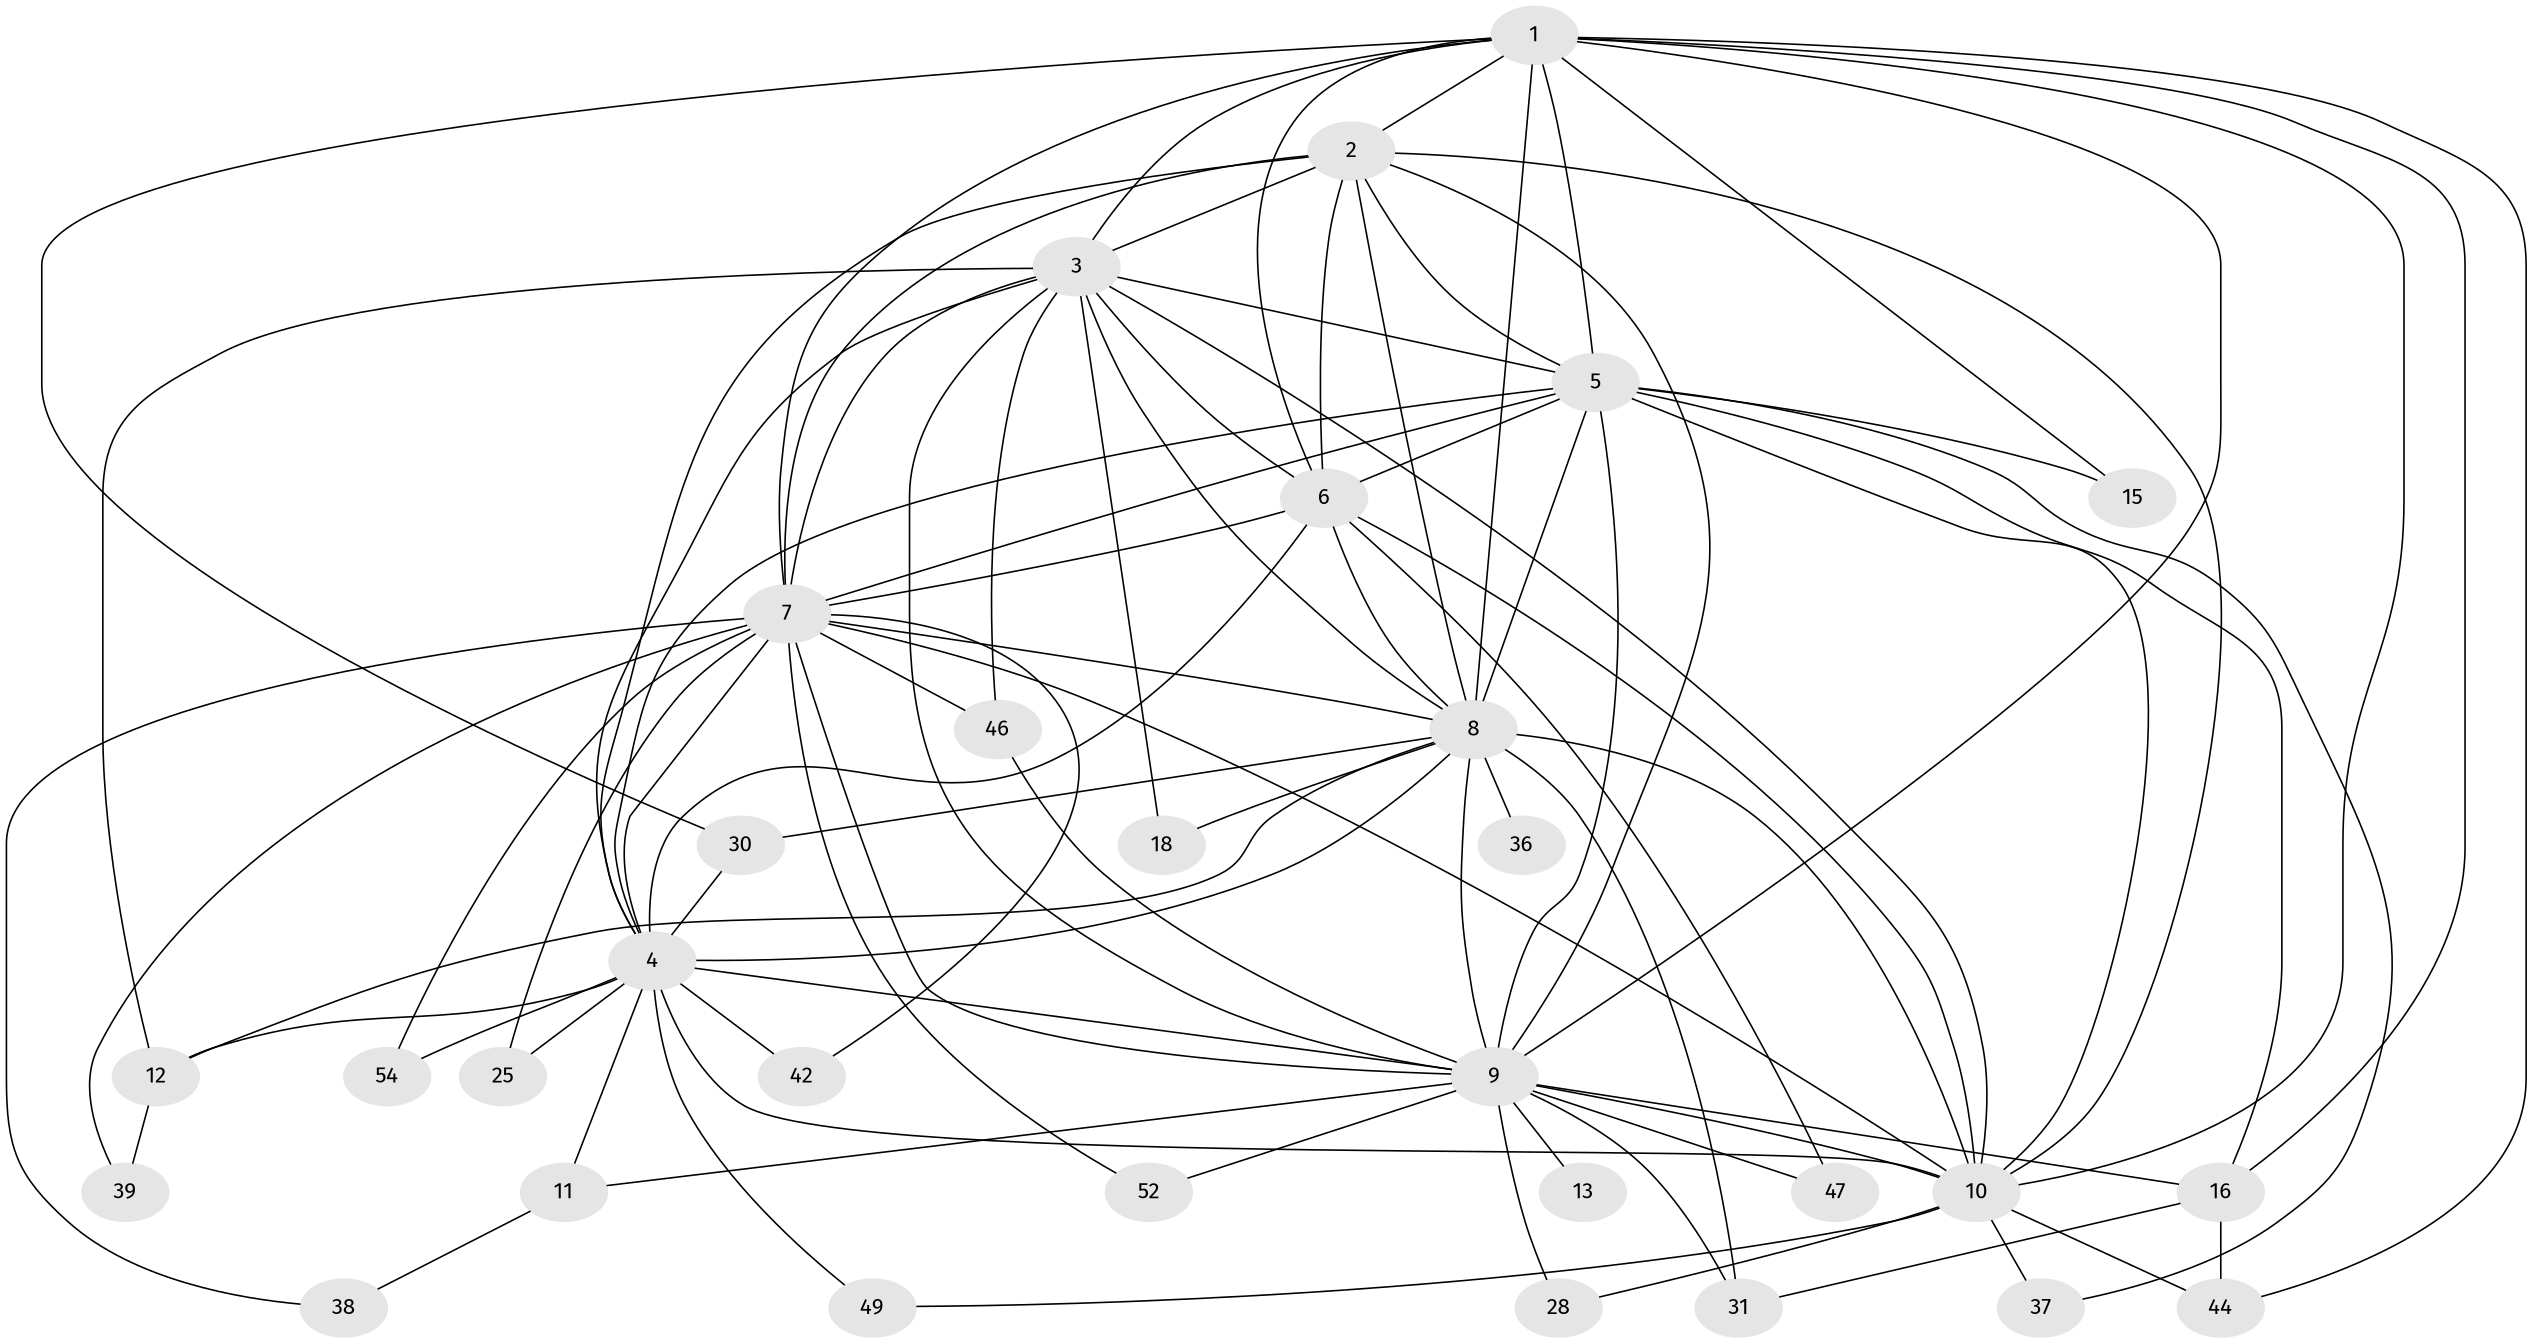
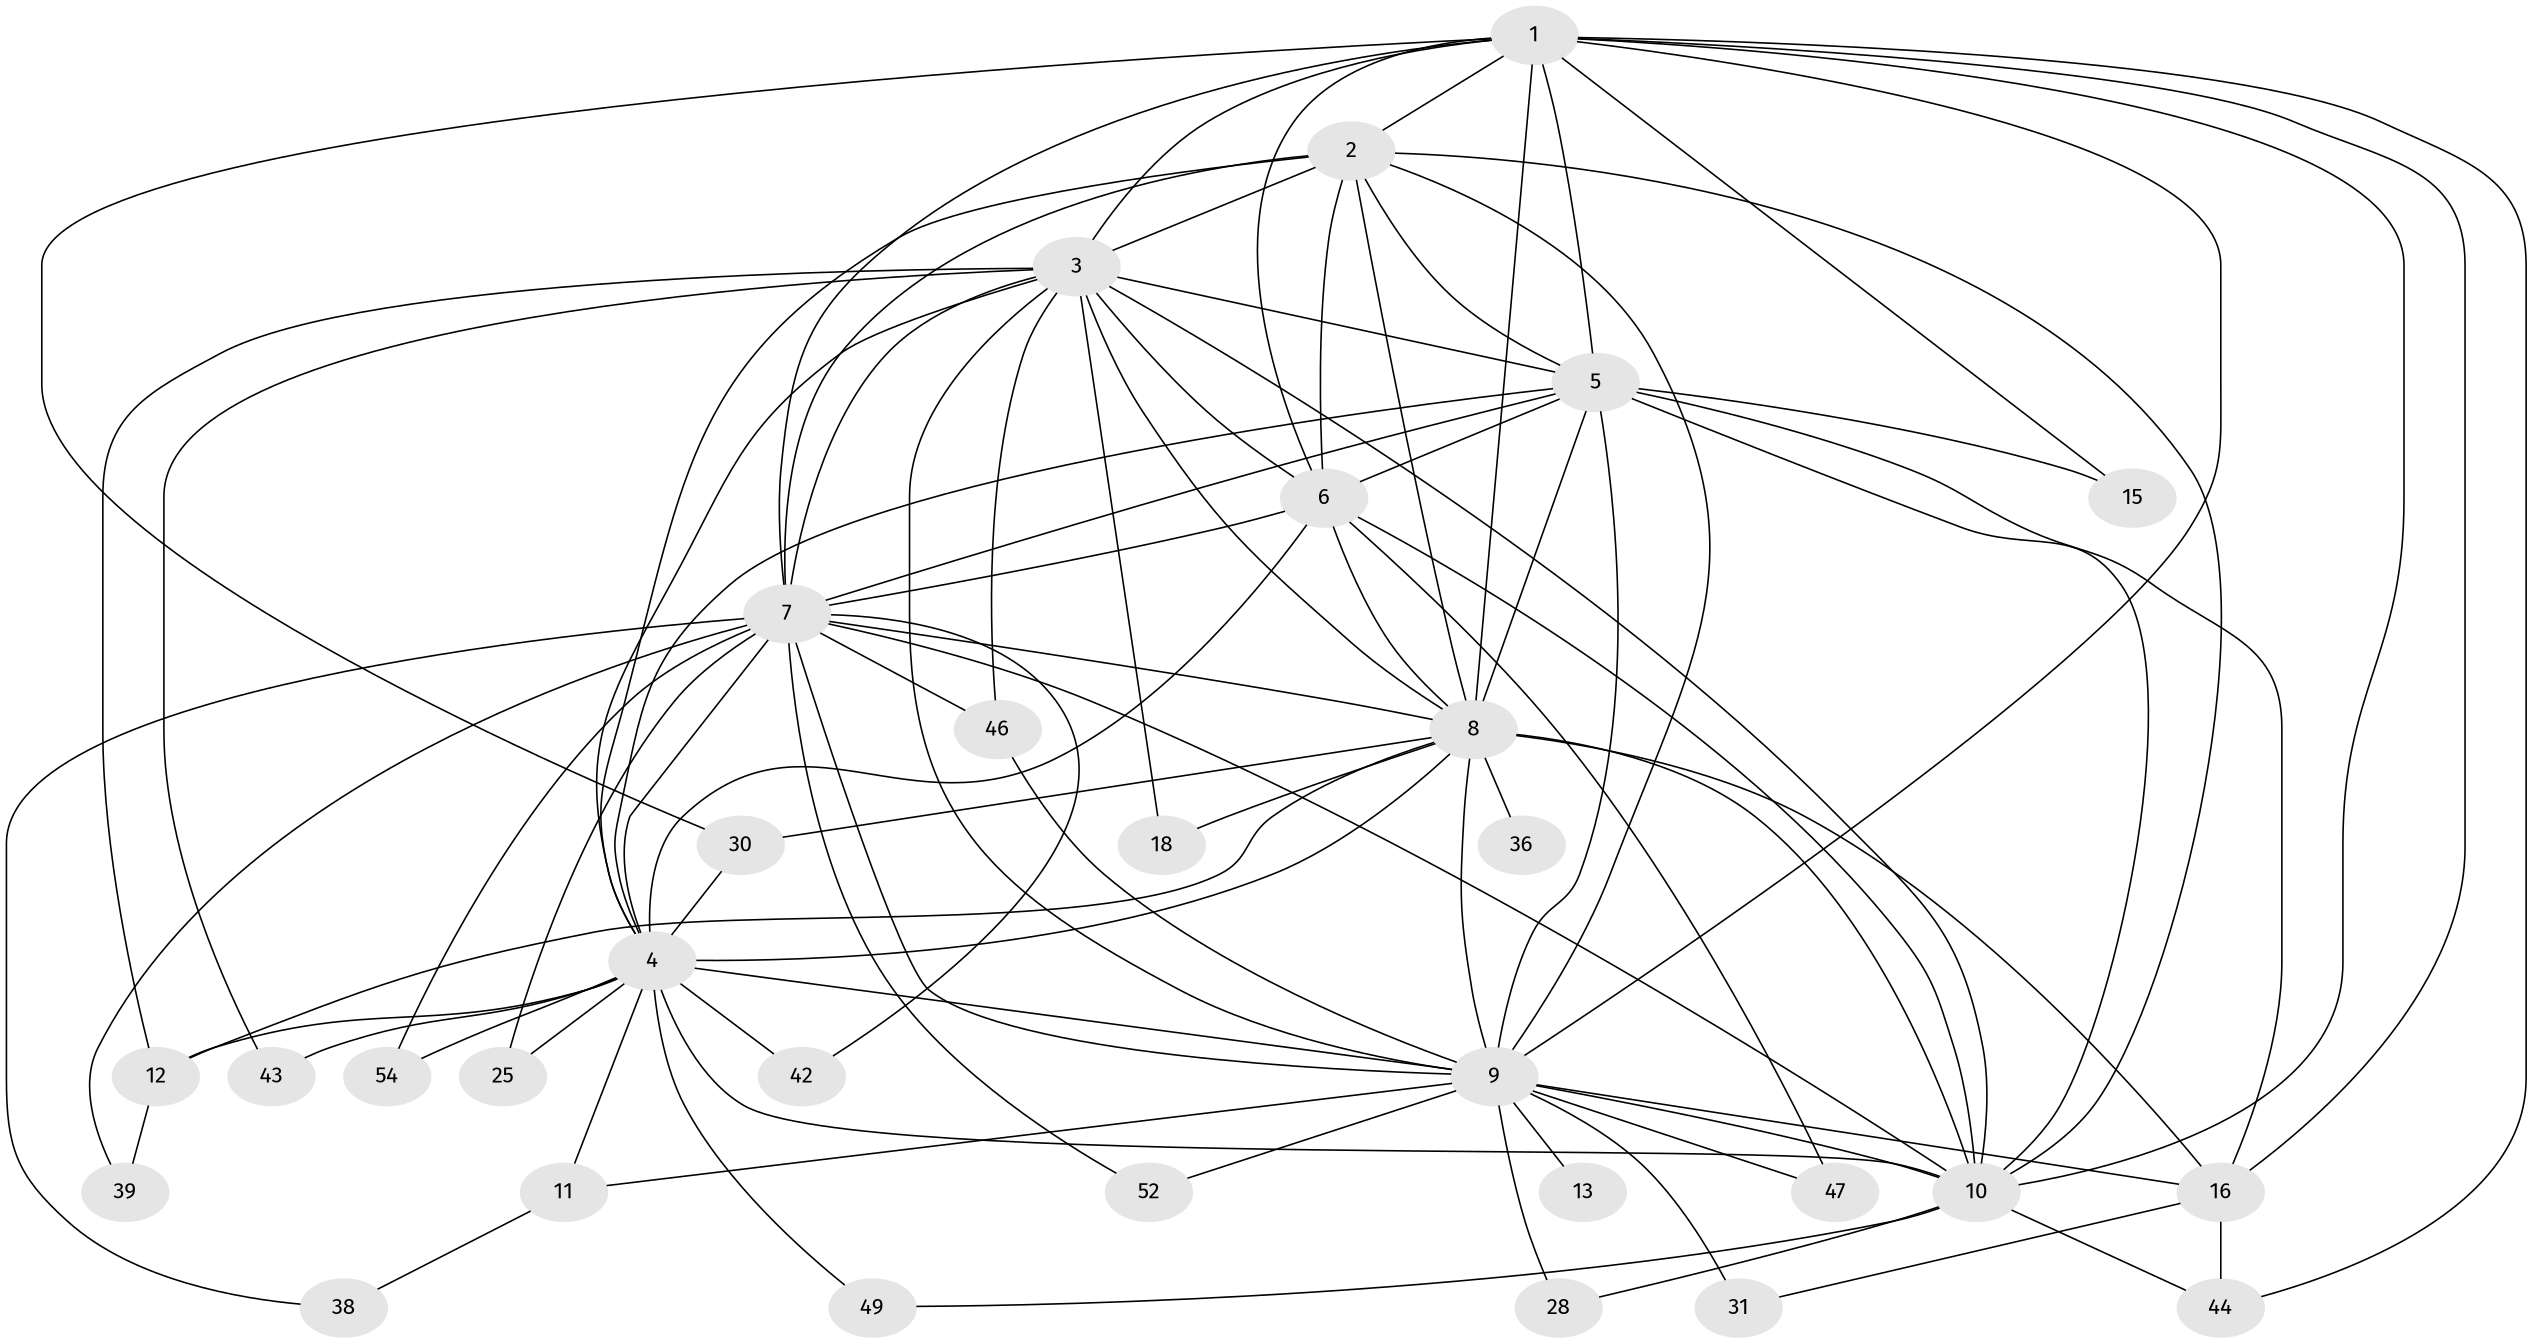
edge "8" -- "31": now "8" -- "16"
node "43": added
node "37": removed
